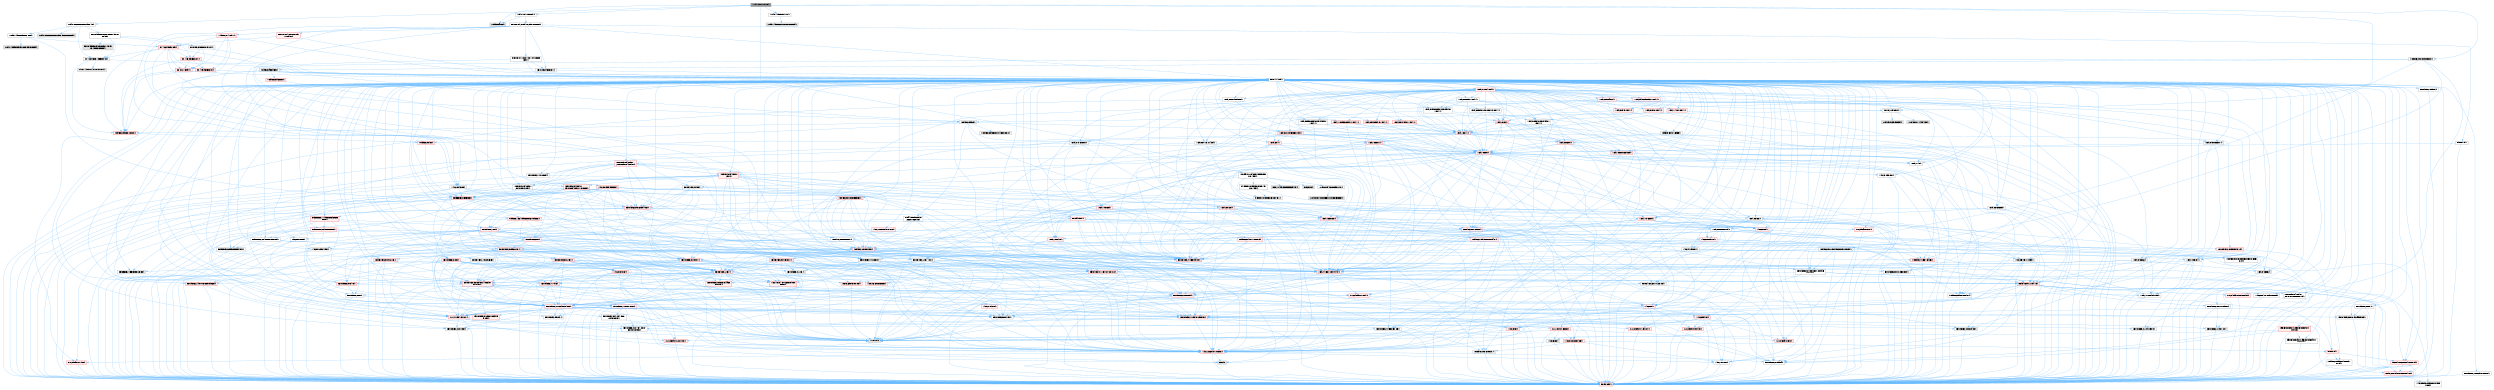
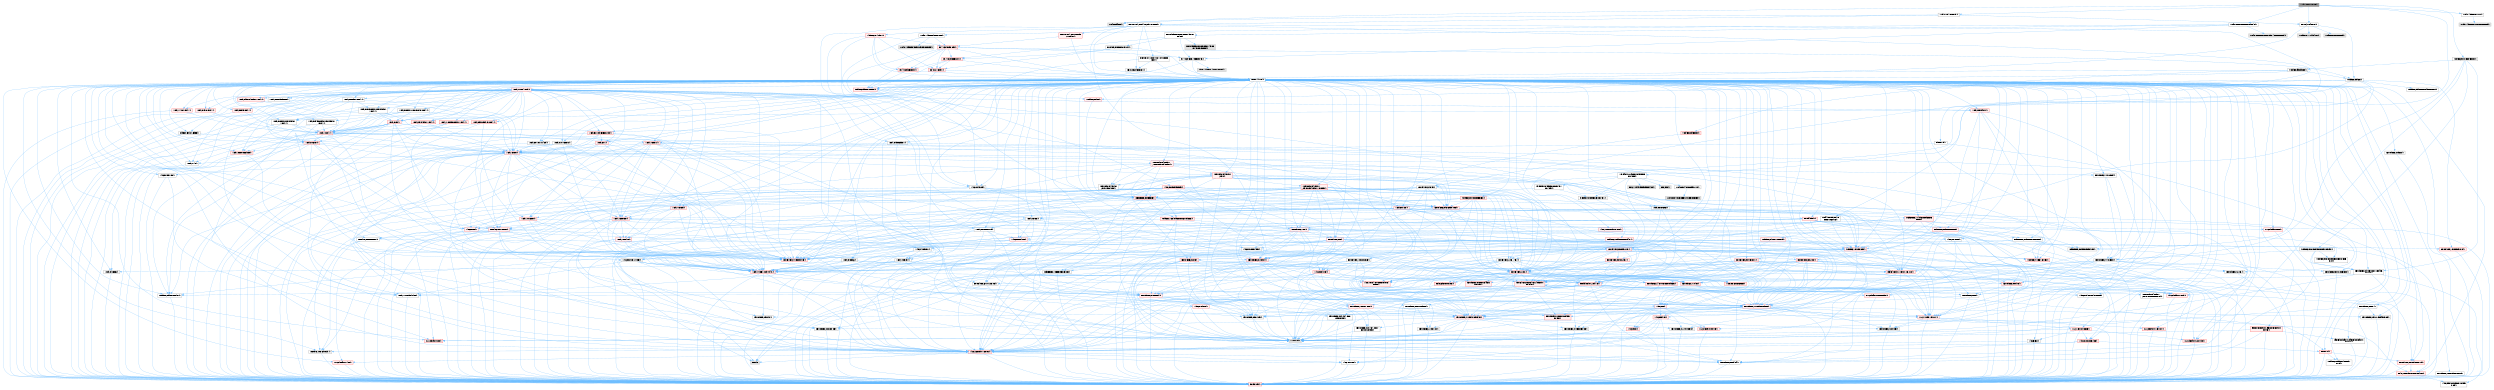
edge "Math/Transform.h" -> "Sound/AudioBus.h": now "AudioAnalyzerRack.h" -> "Sound/AudioBus.h"
